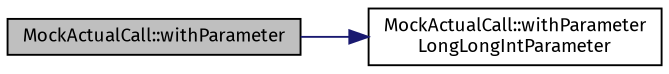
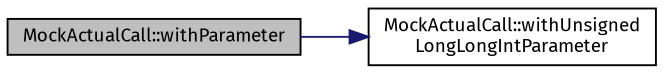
node "MockActualCall::withParameter LongLongIntParameter": label "MockActualCall::withParameter LongLongIntParameter" -> "MockActualCall::withUnsigned LongLongIntParameter"
